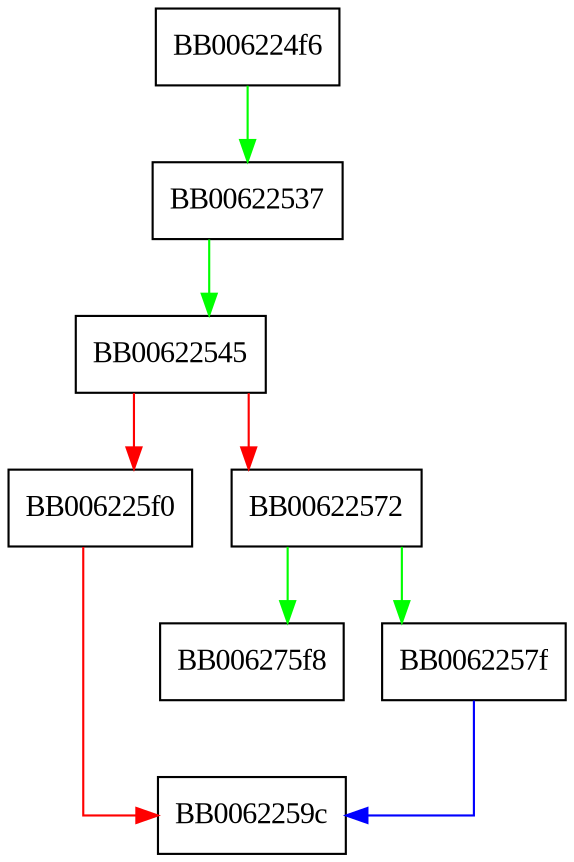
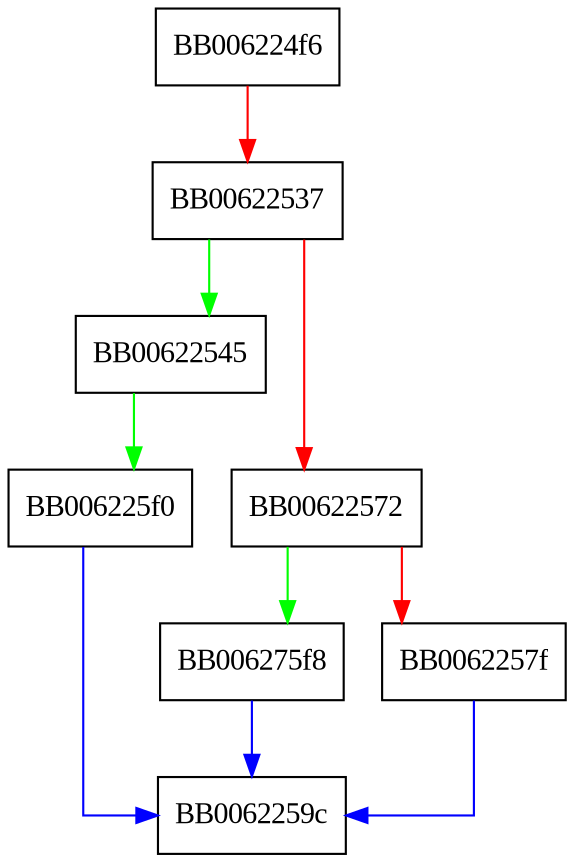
edge "BB006224f6" -> "BB00622537": color green -> red
edge "BB00622545" -> "BB006225f0": color red -> green
edge "BB00622545" -> "BB00622572": now "BB00622537" -> "BB00622572"
edge "BB00622572" -> "BB0062257f": color green -> red
edge "BB006225f0" -> "BB0062259c": color red -> blue
edge "BB006275f8" -> "BB0062259c": added
